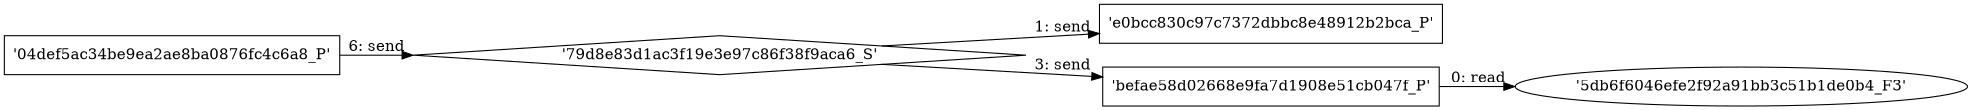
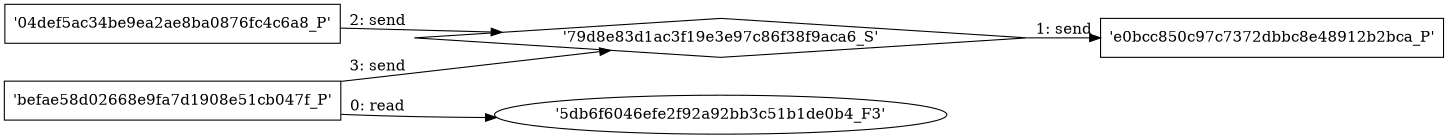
node "'e0bcc830c97c7372dbbc8e48912b2bca_P'": label "'e0bcc830c97c7372dbbc8e48912b2bca_P'" -> "'e0bcc850c97c7372dbbc8e48912b2bca_P'"
edge "'04def5ac34be9ea2ae8ba0876fc4c6a8_P'" -> "'79d8e83d1ac3f19e3e97c86f38f9aca6_S'": label "6: send" -> "2: send"
edge "'79d8e83d1ac3f19e3e97c86f38f9aca6_S'" -> "'befae58d02668e9fa7d1908e51cb047f_P'": reversed
node "'5db6f6046efe2f92a91bb3c51b1de0b4_F3'": label "'5db6f6046efe2f92a91bb3c51b1de0b4_F3'" -> "'5db6f6046efe2f92a92bb3c51b1de0b4_F3'"
